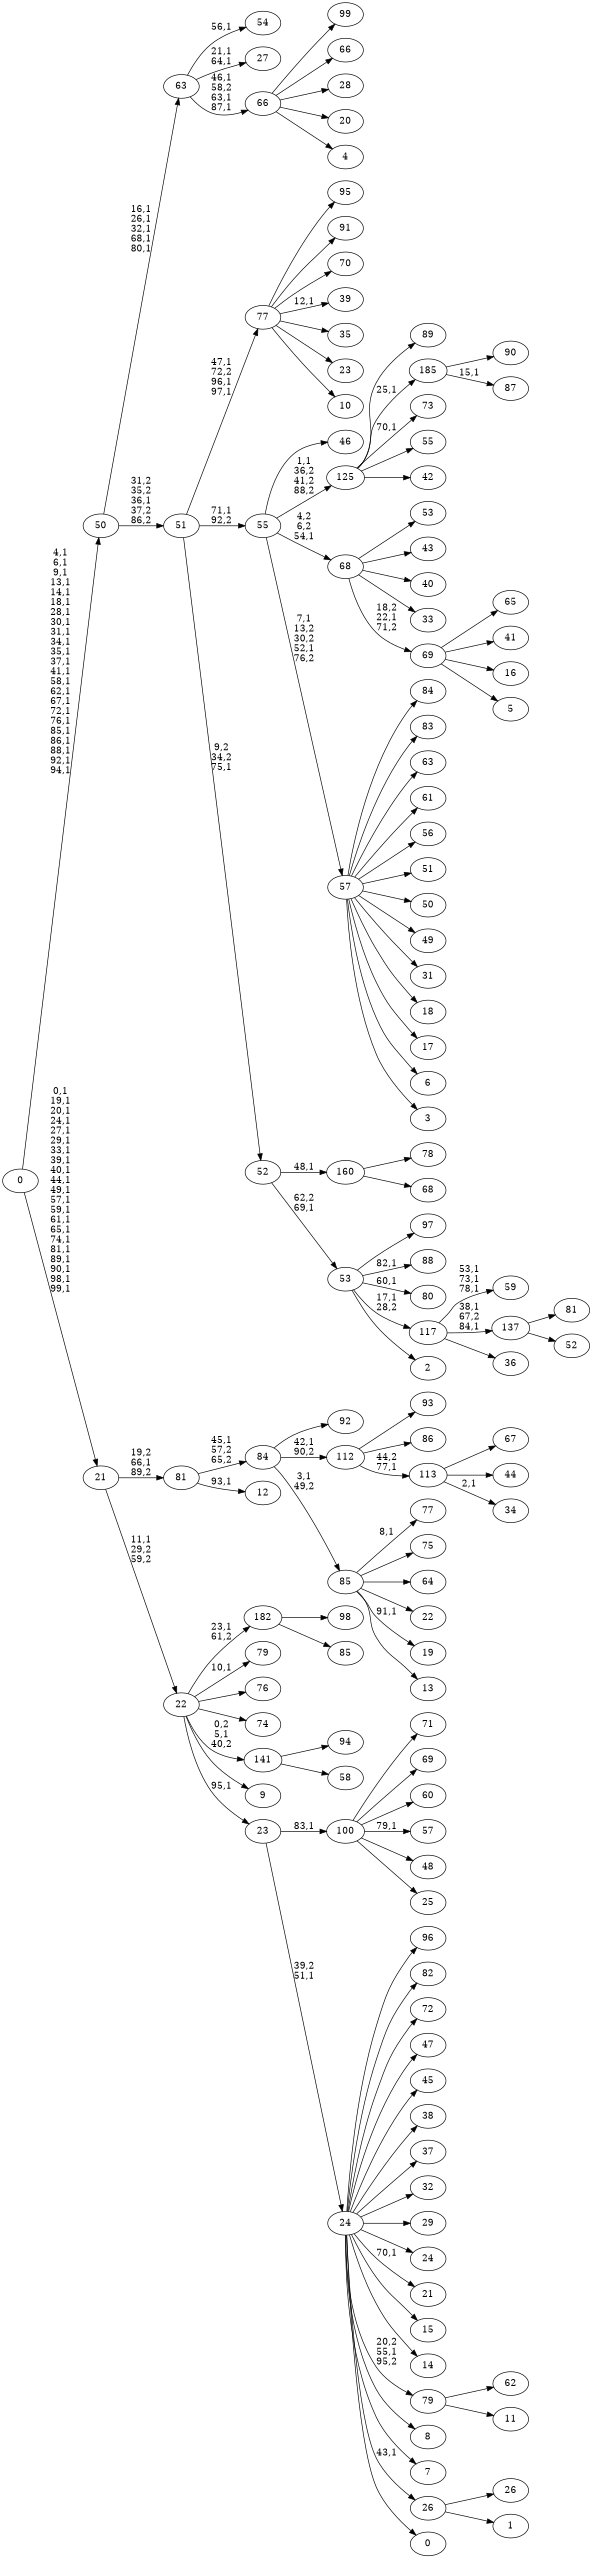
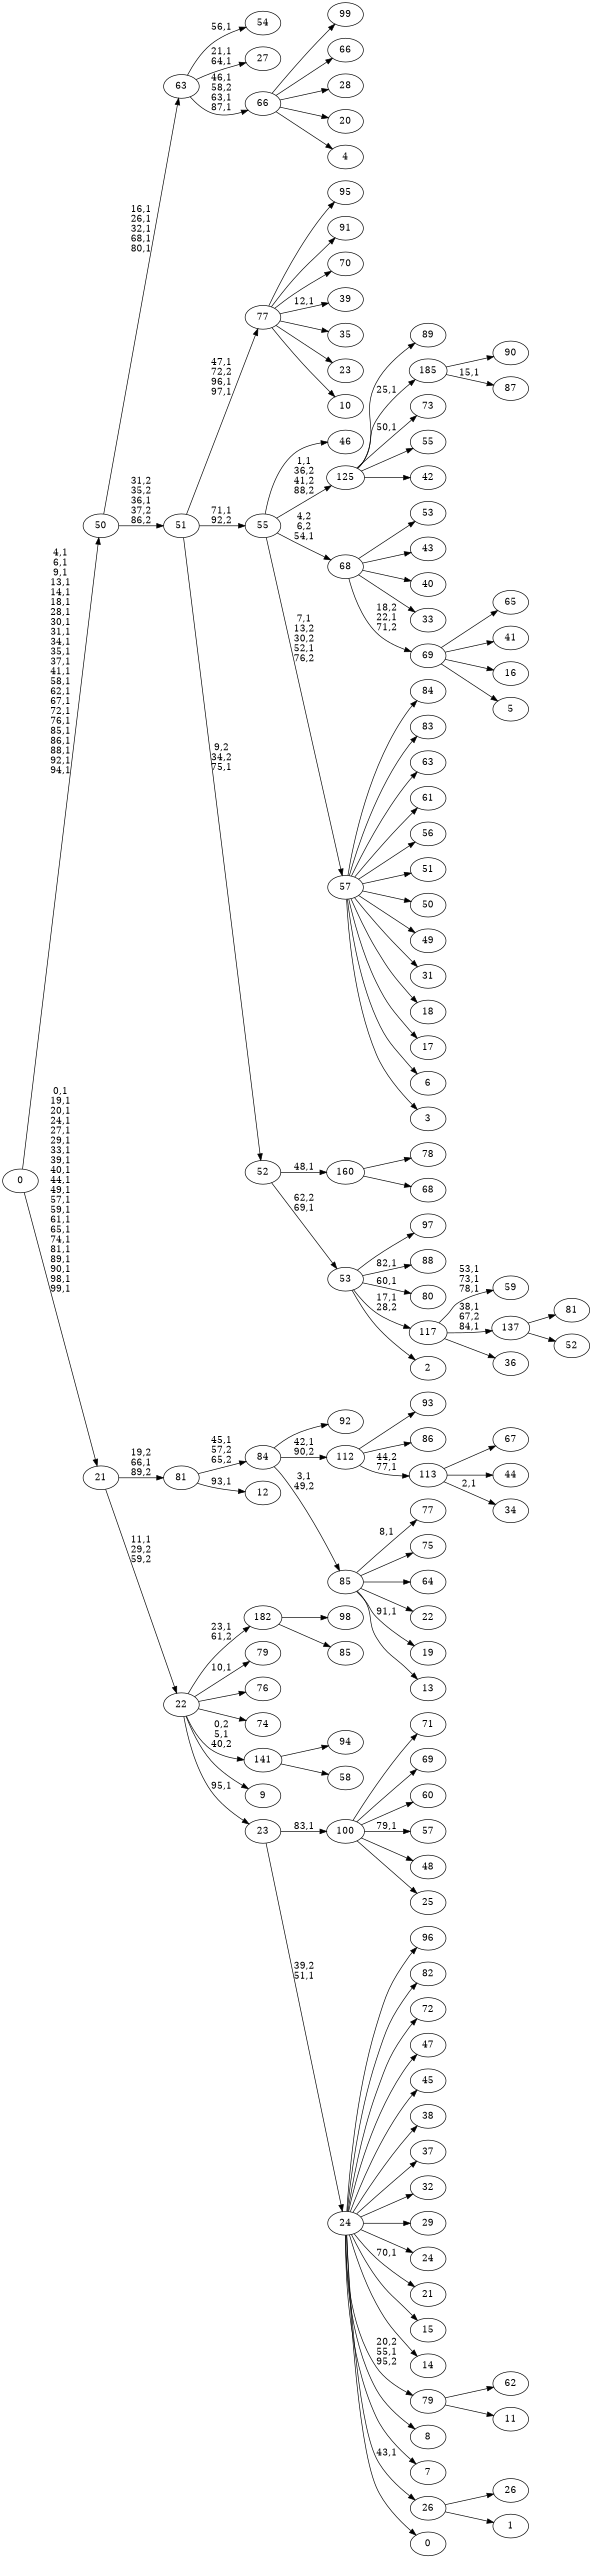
edge "125" -> "73": label "70,1" -> "50,1"
